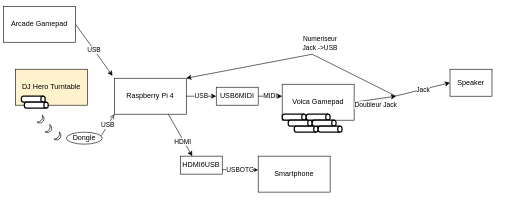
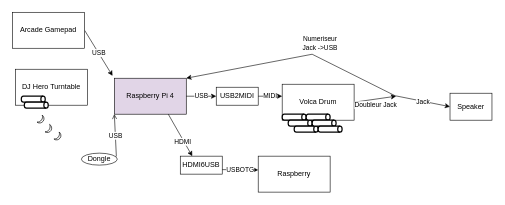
node "Arcade Gamepad": moved (40, 24) -> (49, 30)
node "Speaker": moved (471, 83) -> (471, 107)
node "DJ Hero Turntable": fillcolor #fff2cc -> #ffffff
node "Raspberry Pi 4": fillcolor #ffffff -> #e1d5e7
node "USB6MIDI": label "USB6MIDI" -> "USB2MIDI"
node "Volca Gamepad": label "Volca Gamepad" -> "Volca Drum"
node "Dongle": moved (84, 138) -> (99, 159)
node "Smartphone": label "Smartphone" -> "Raspberry"
